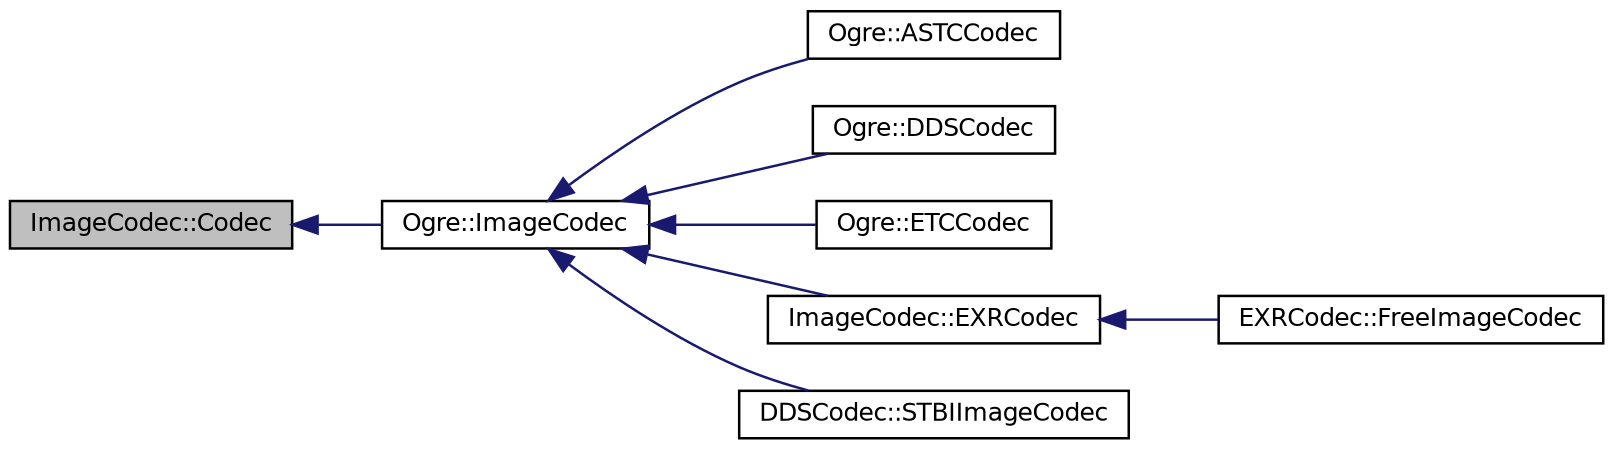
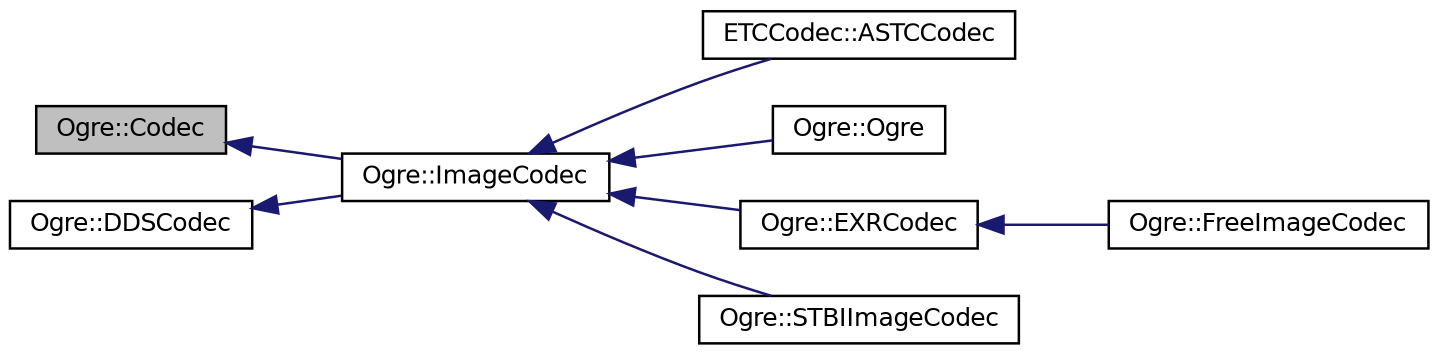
node "Ogre::ASTCCodec": label "Ogre::ASTCCodec" -> "ETCCodec::ASTCCodec"
edge "Ogre::DDSCodec" -> "Ogre::ImageCodec": reversed
node "ImageCodec::Codec": label "ImageCodec::Codec" -> "Ogre::Codec"
node "Ogre::ETCCodec": label "Ogre::ETCCodec" -> "Ogre::Ogre"
node "ImageCodec::EXRCodec": label "ImageCodec::EXRCodec" -> "Ogre::EXRCodec"
node "EXRCodec::FreeImageCodec": label "EXRCodec::FreeImageCodec" -> "Ogre::FreeImageCodec"
node "DDSCodec::STBIImageCodec": label "DDSCodec::STBIImageCodec" -> "Ogre::STBIImageCodec"
